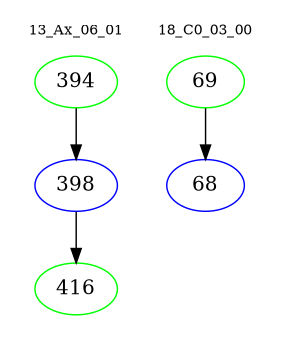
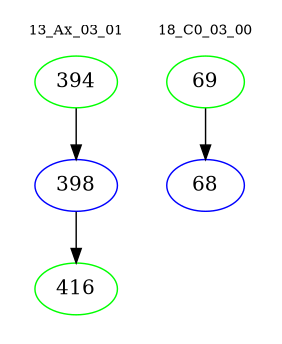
cluster "13_Ax_06_01": label "13_Ax_06_01" -> "13_Ax_03_01"
